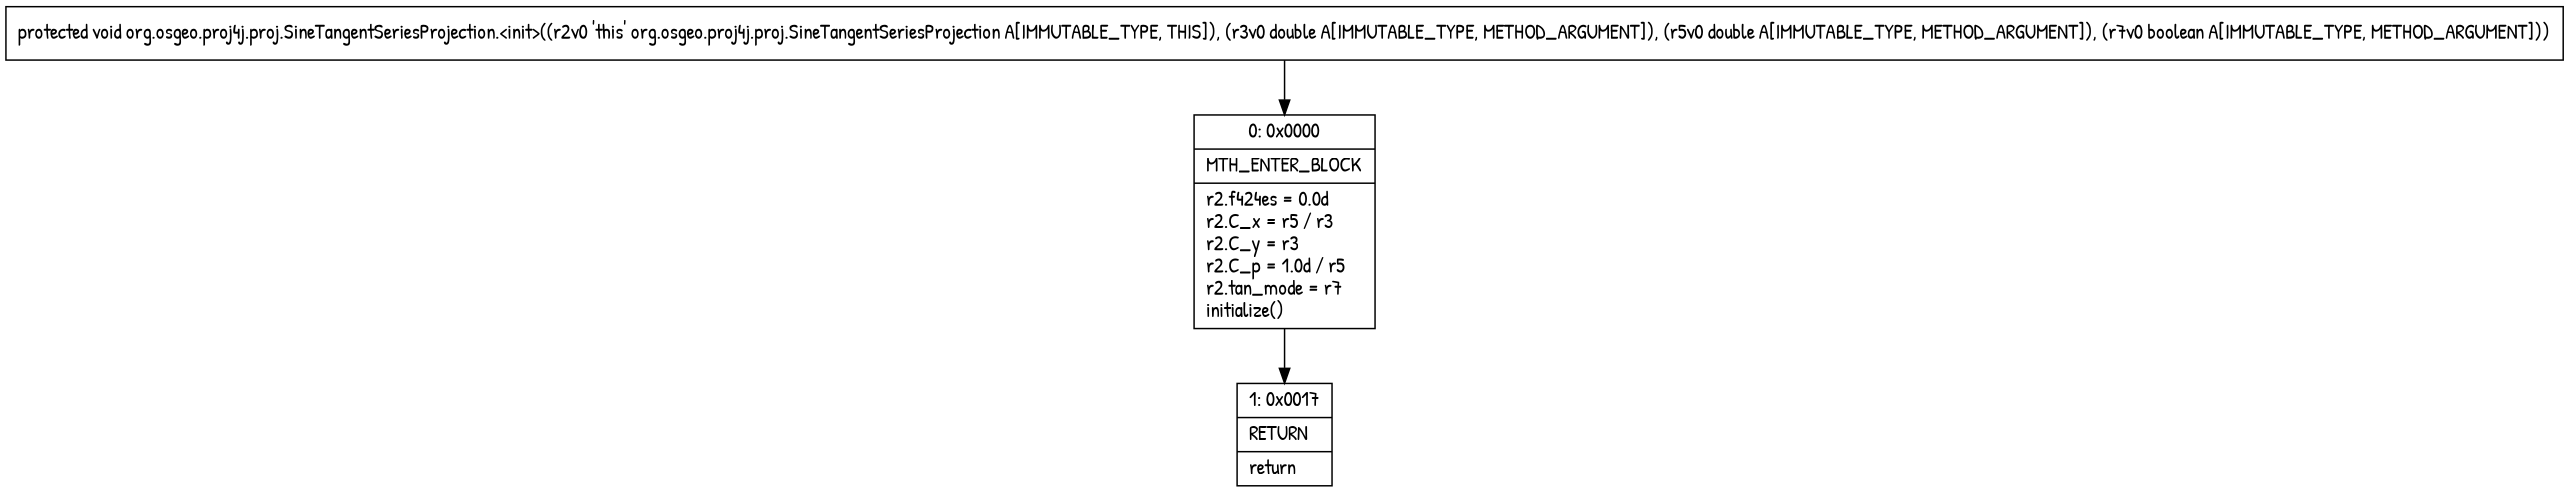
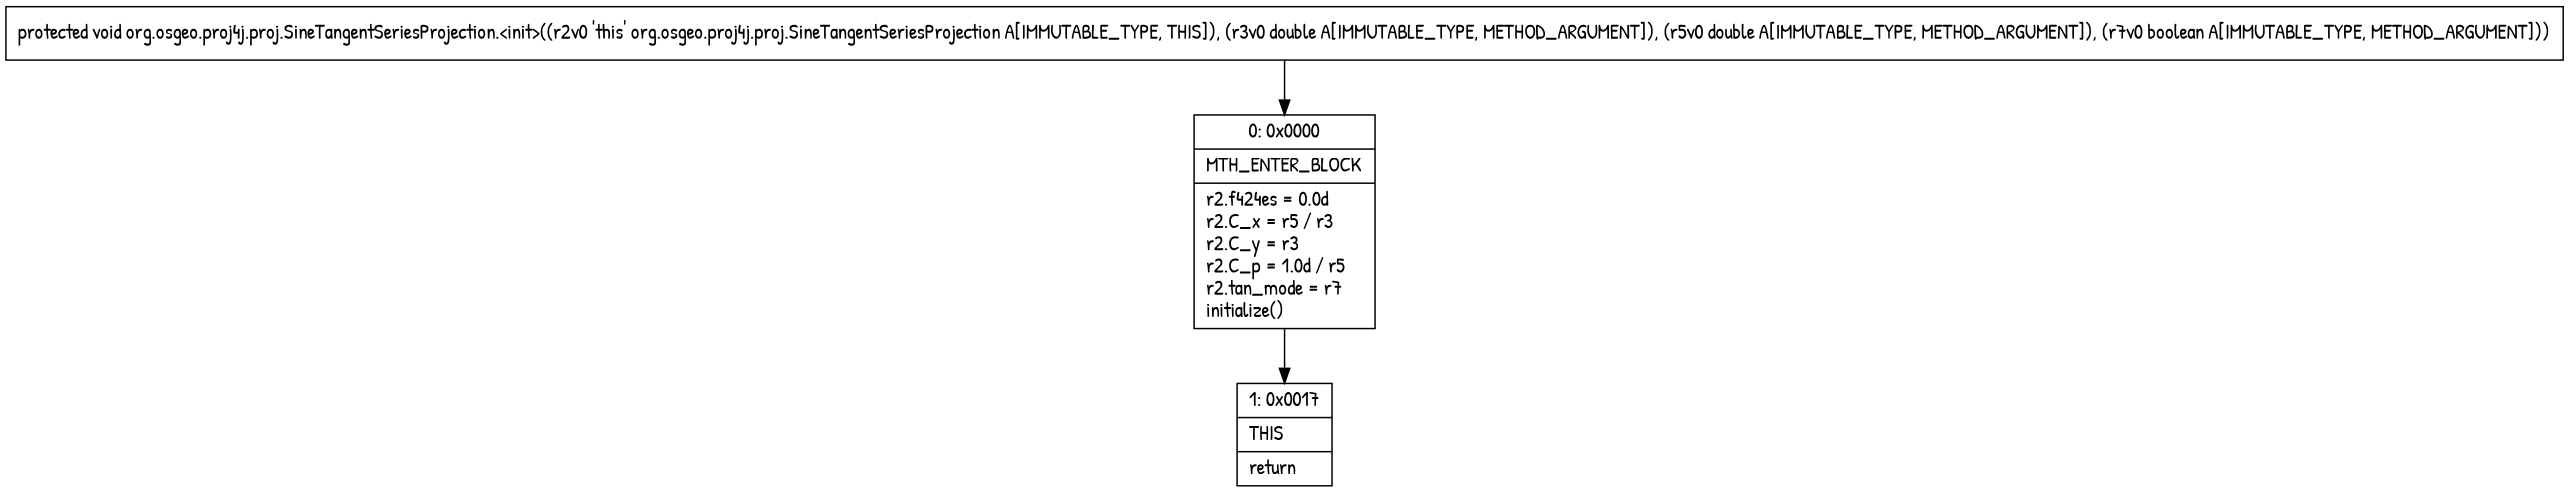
node "1: 0x0017": text "RETURN" -> "THIS"
